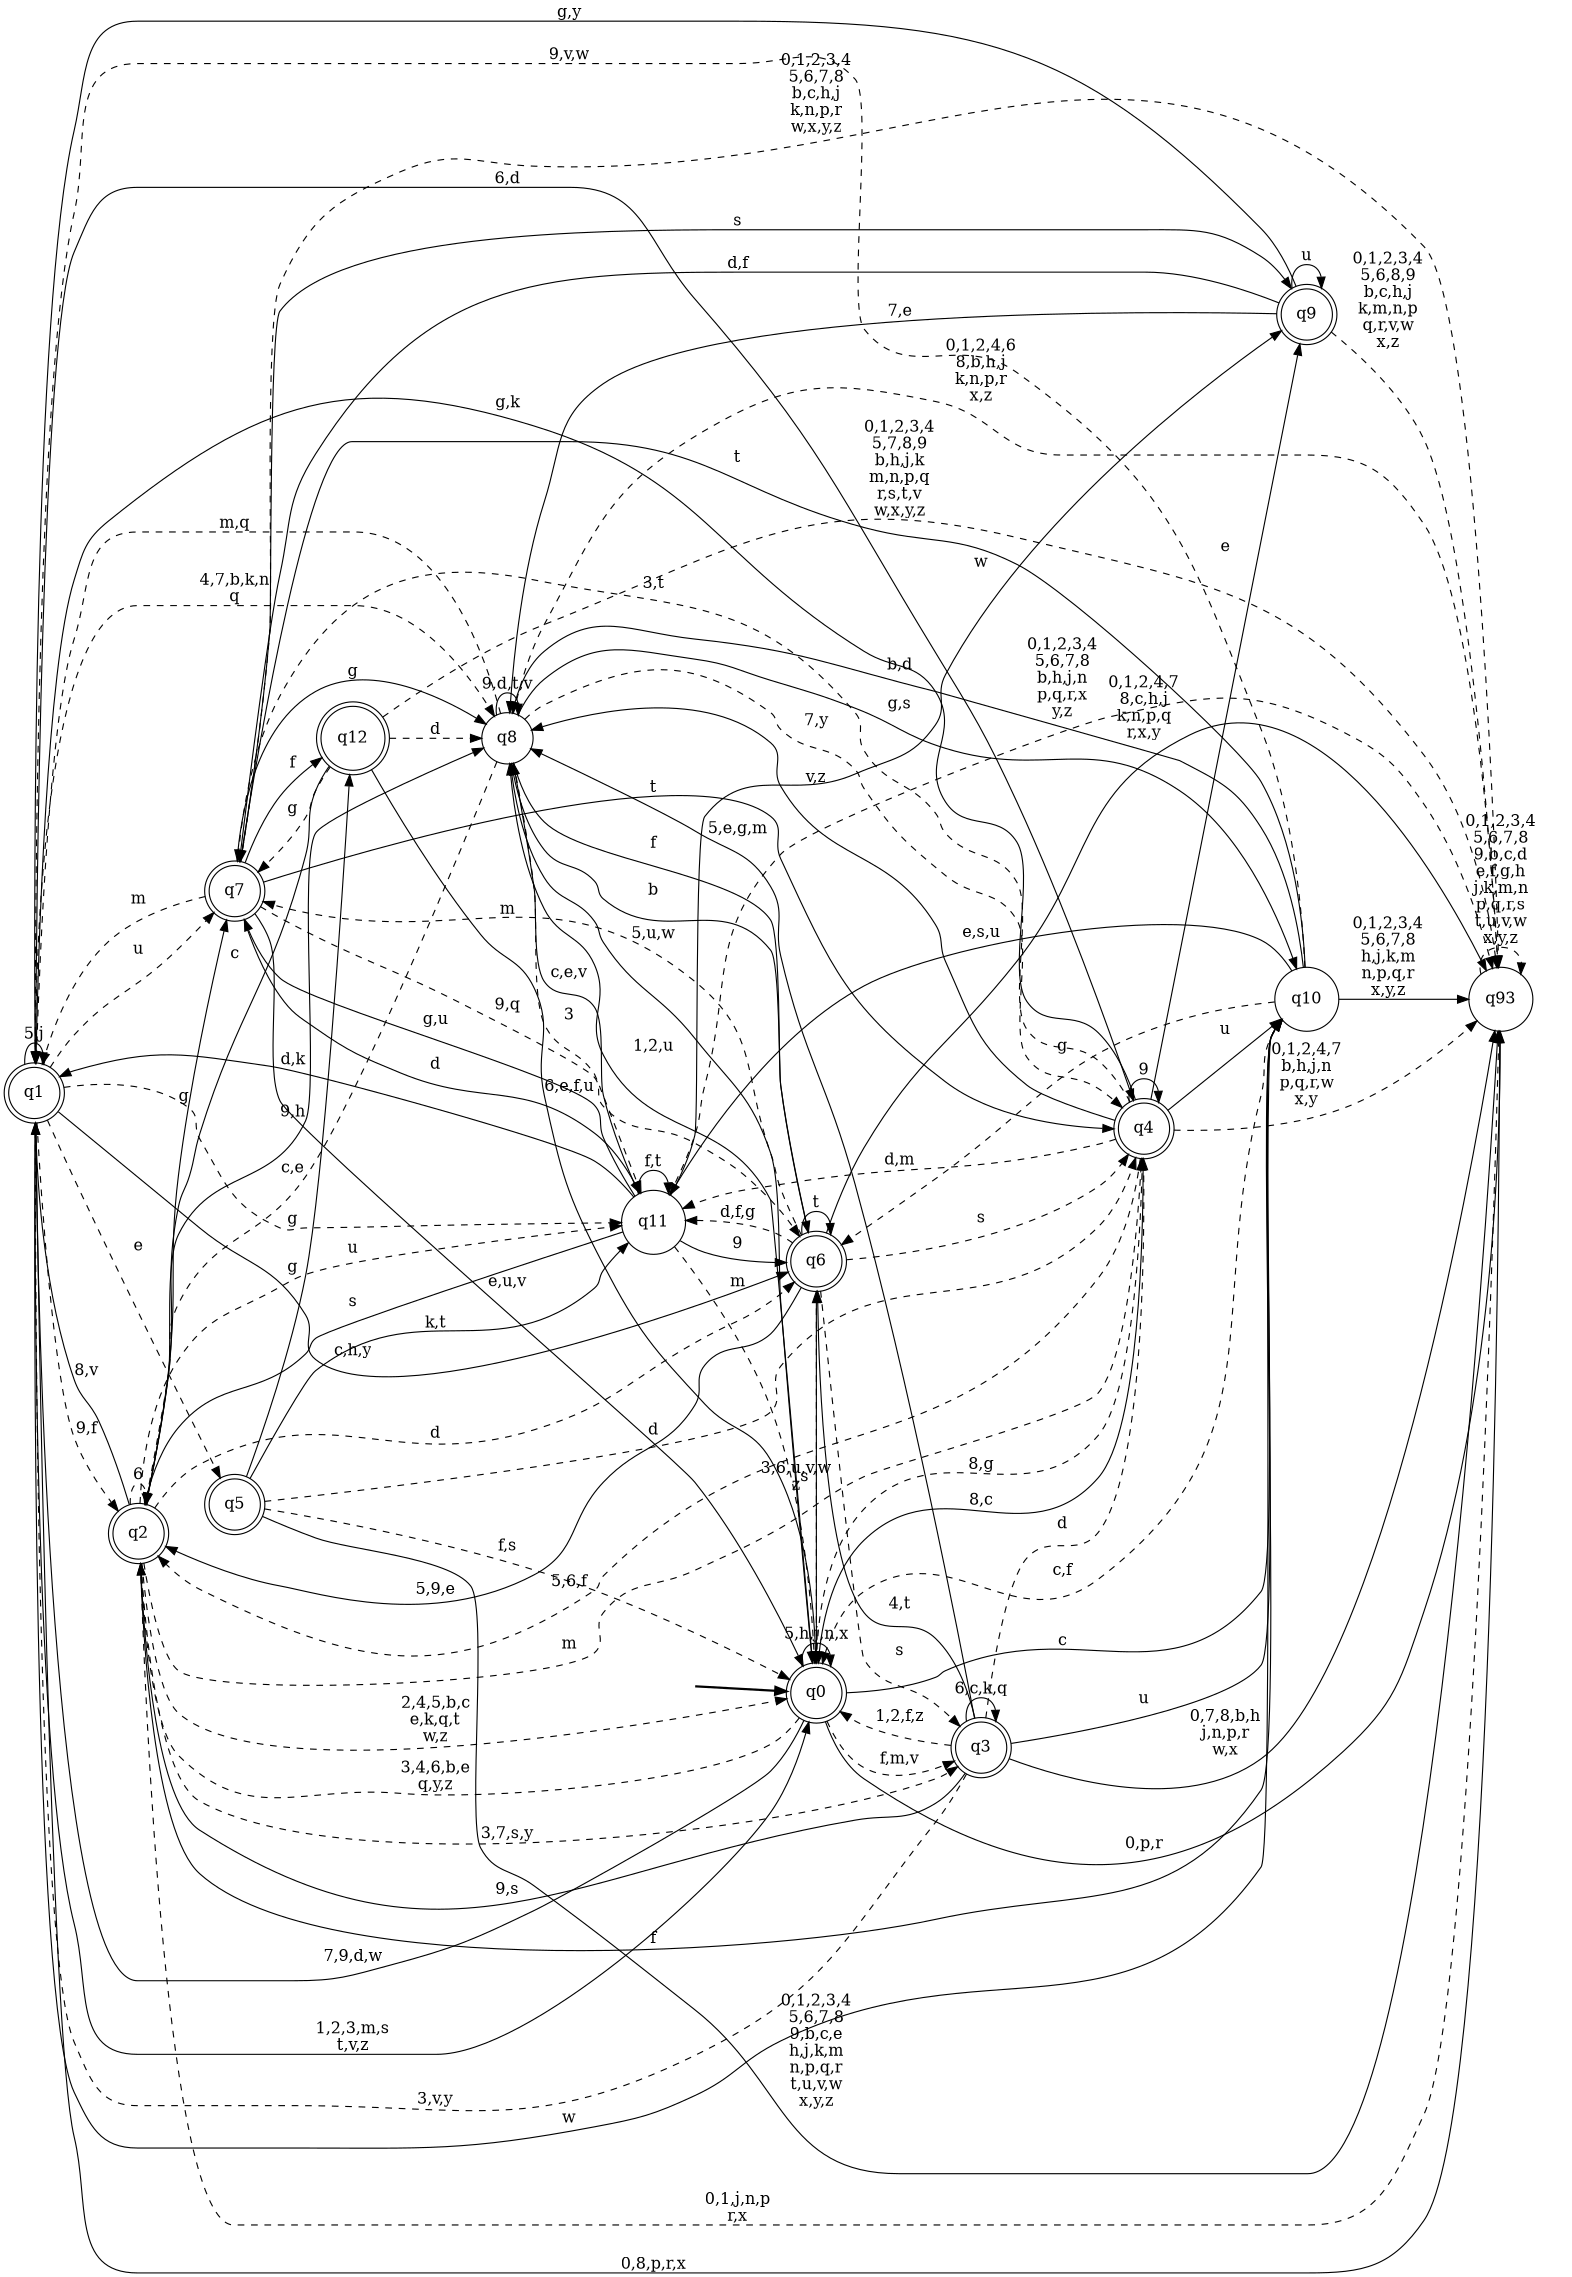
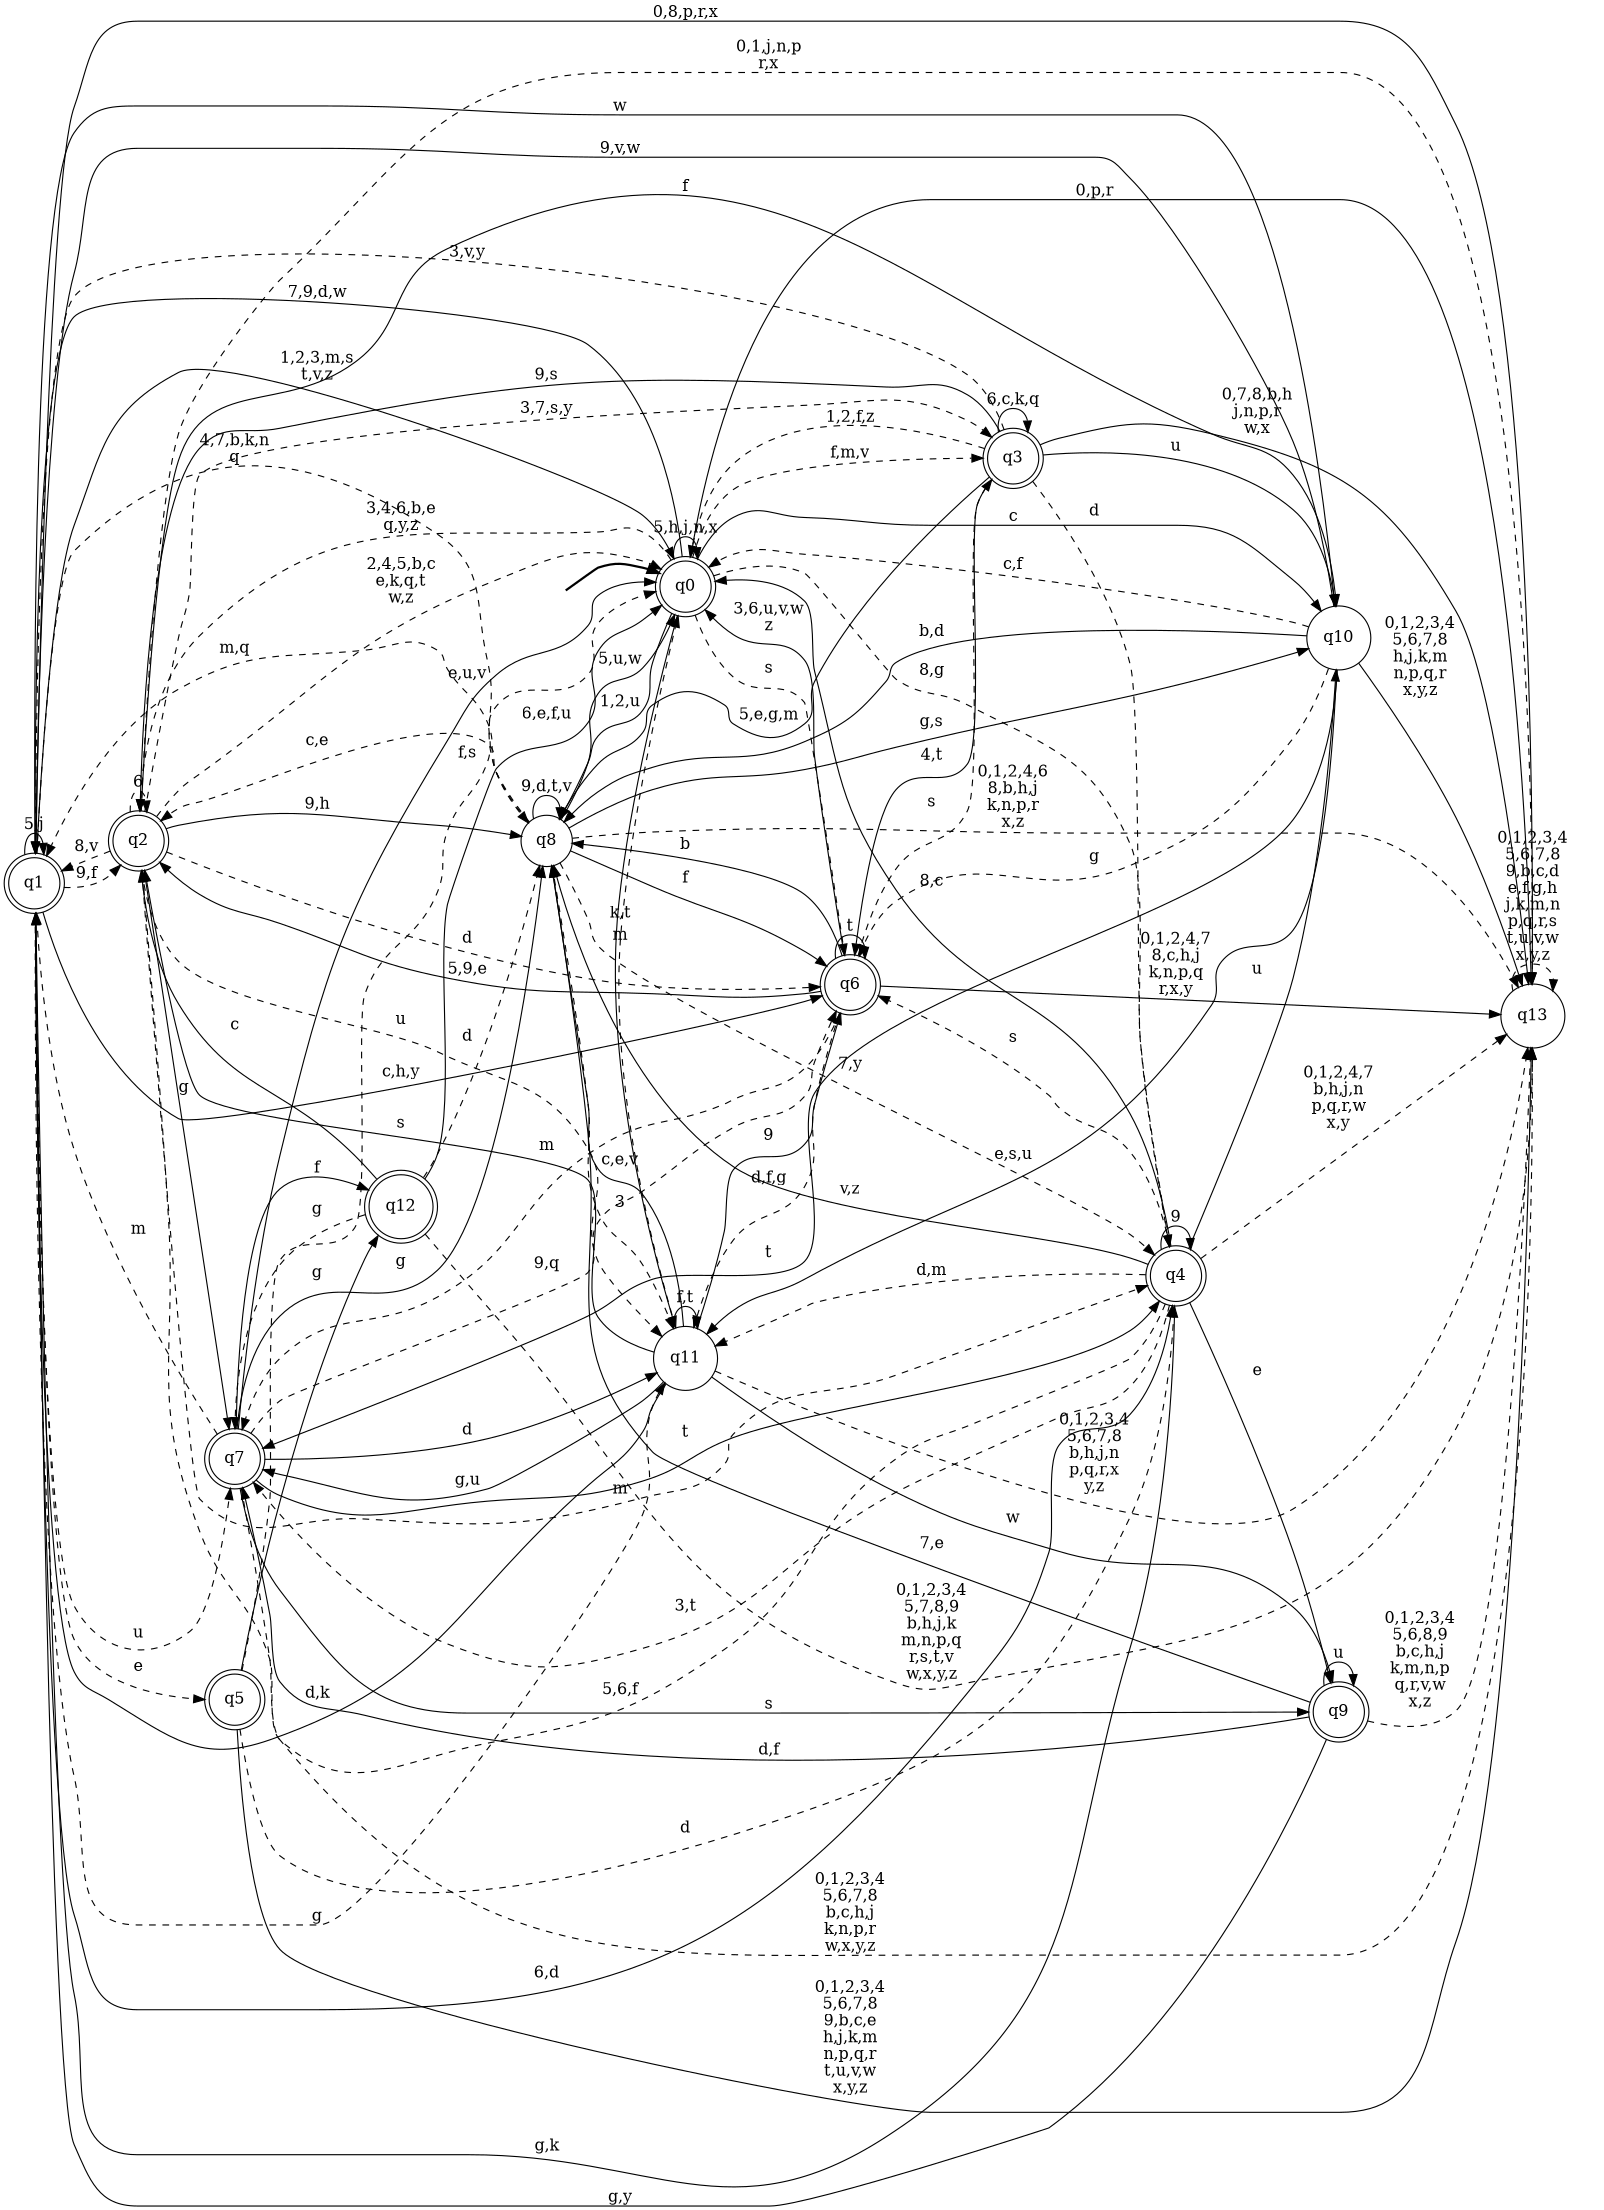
edge "q10" -> "q1": style dashed -> solid
node "q93": label "q93" -> "q13"
edge "q6" -> "q4": reversed
edge "q5" -> "q11": now "q0" -> "q11"
edge "q2" -> "q1": style solid -> dashed
